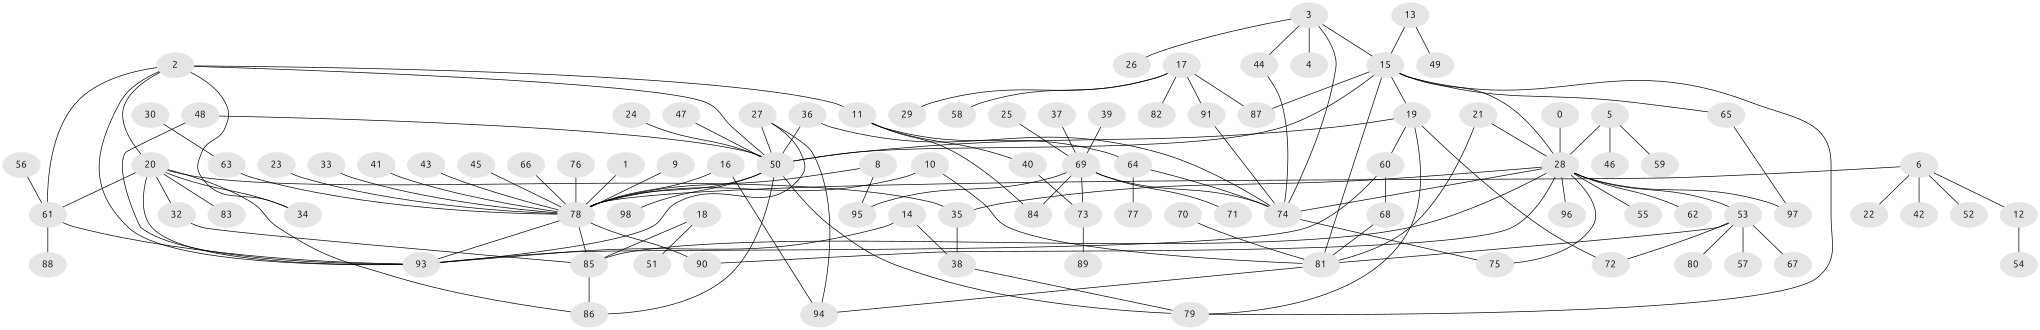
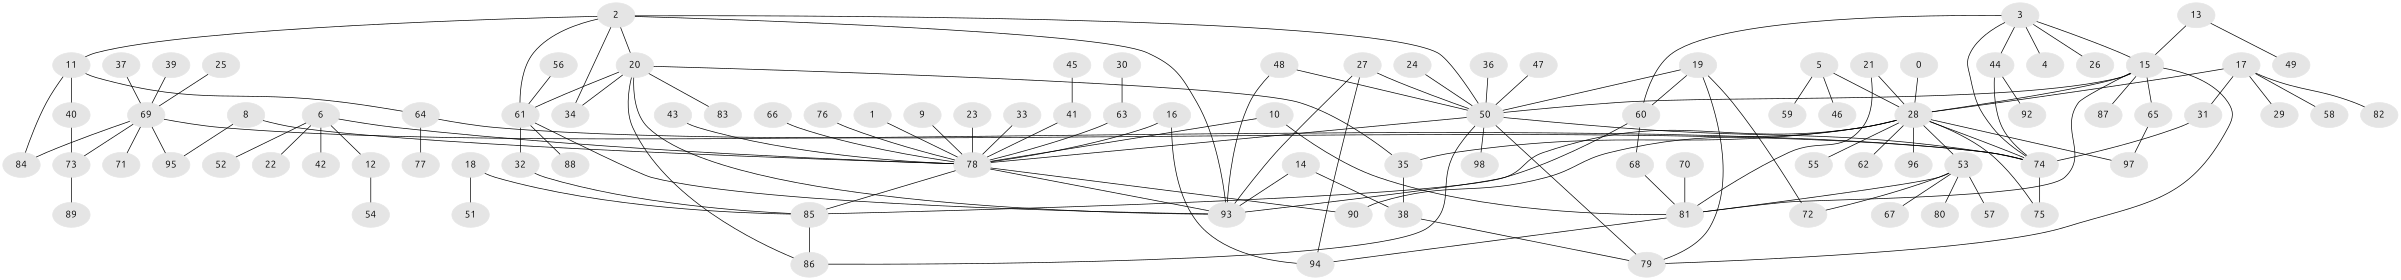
edge "3" -- "60": added
edge "17" -- "87": now "17" -- "28"
edge "15" -- "19": removed
node "91": label "91" -> "31"
node "92": added
edge "36" -- "74": now "50" -- "74"
edge "20" -- "32": now "61" -- "32"
edge "45" -- "78": now "45" -- "41"
